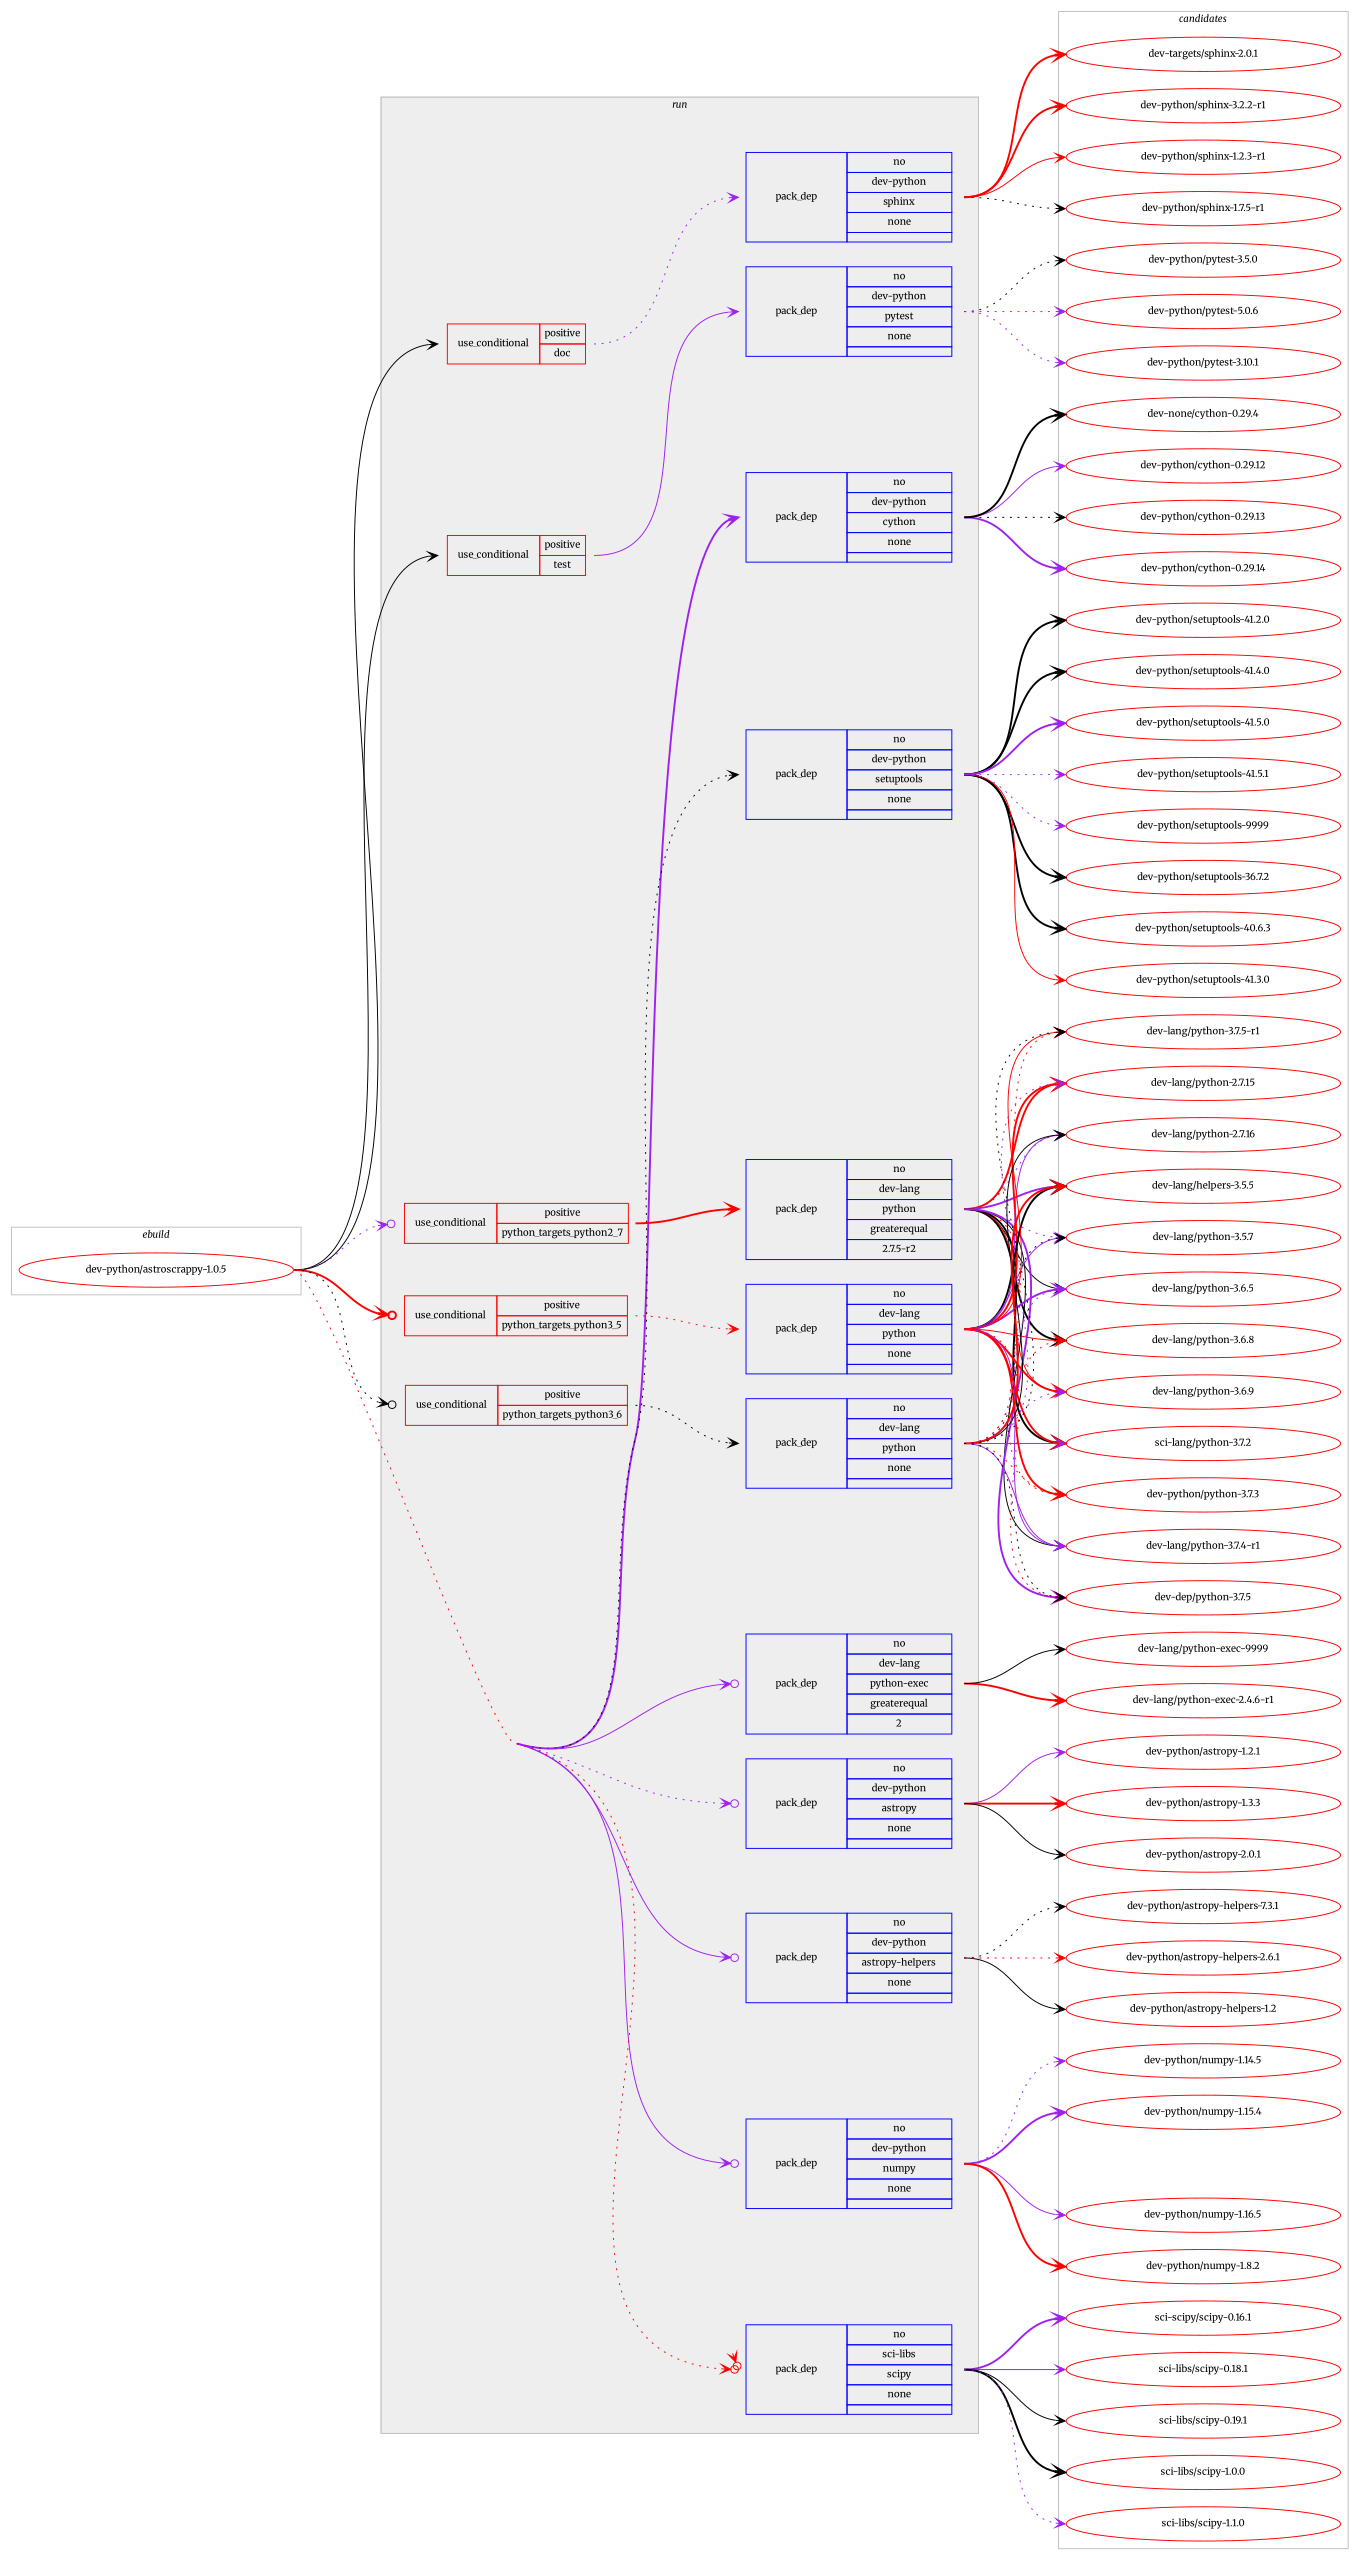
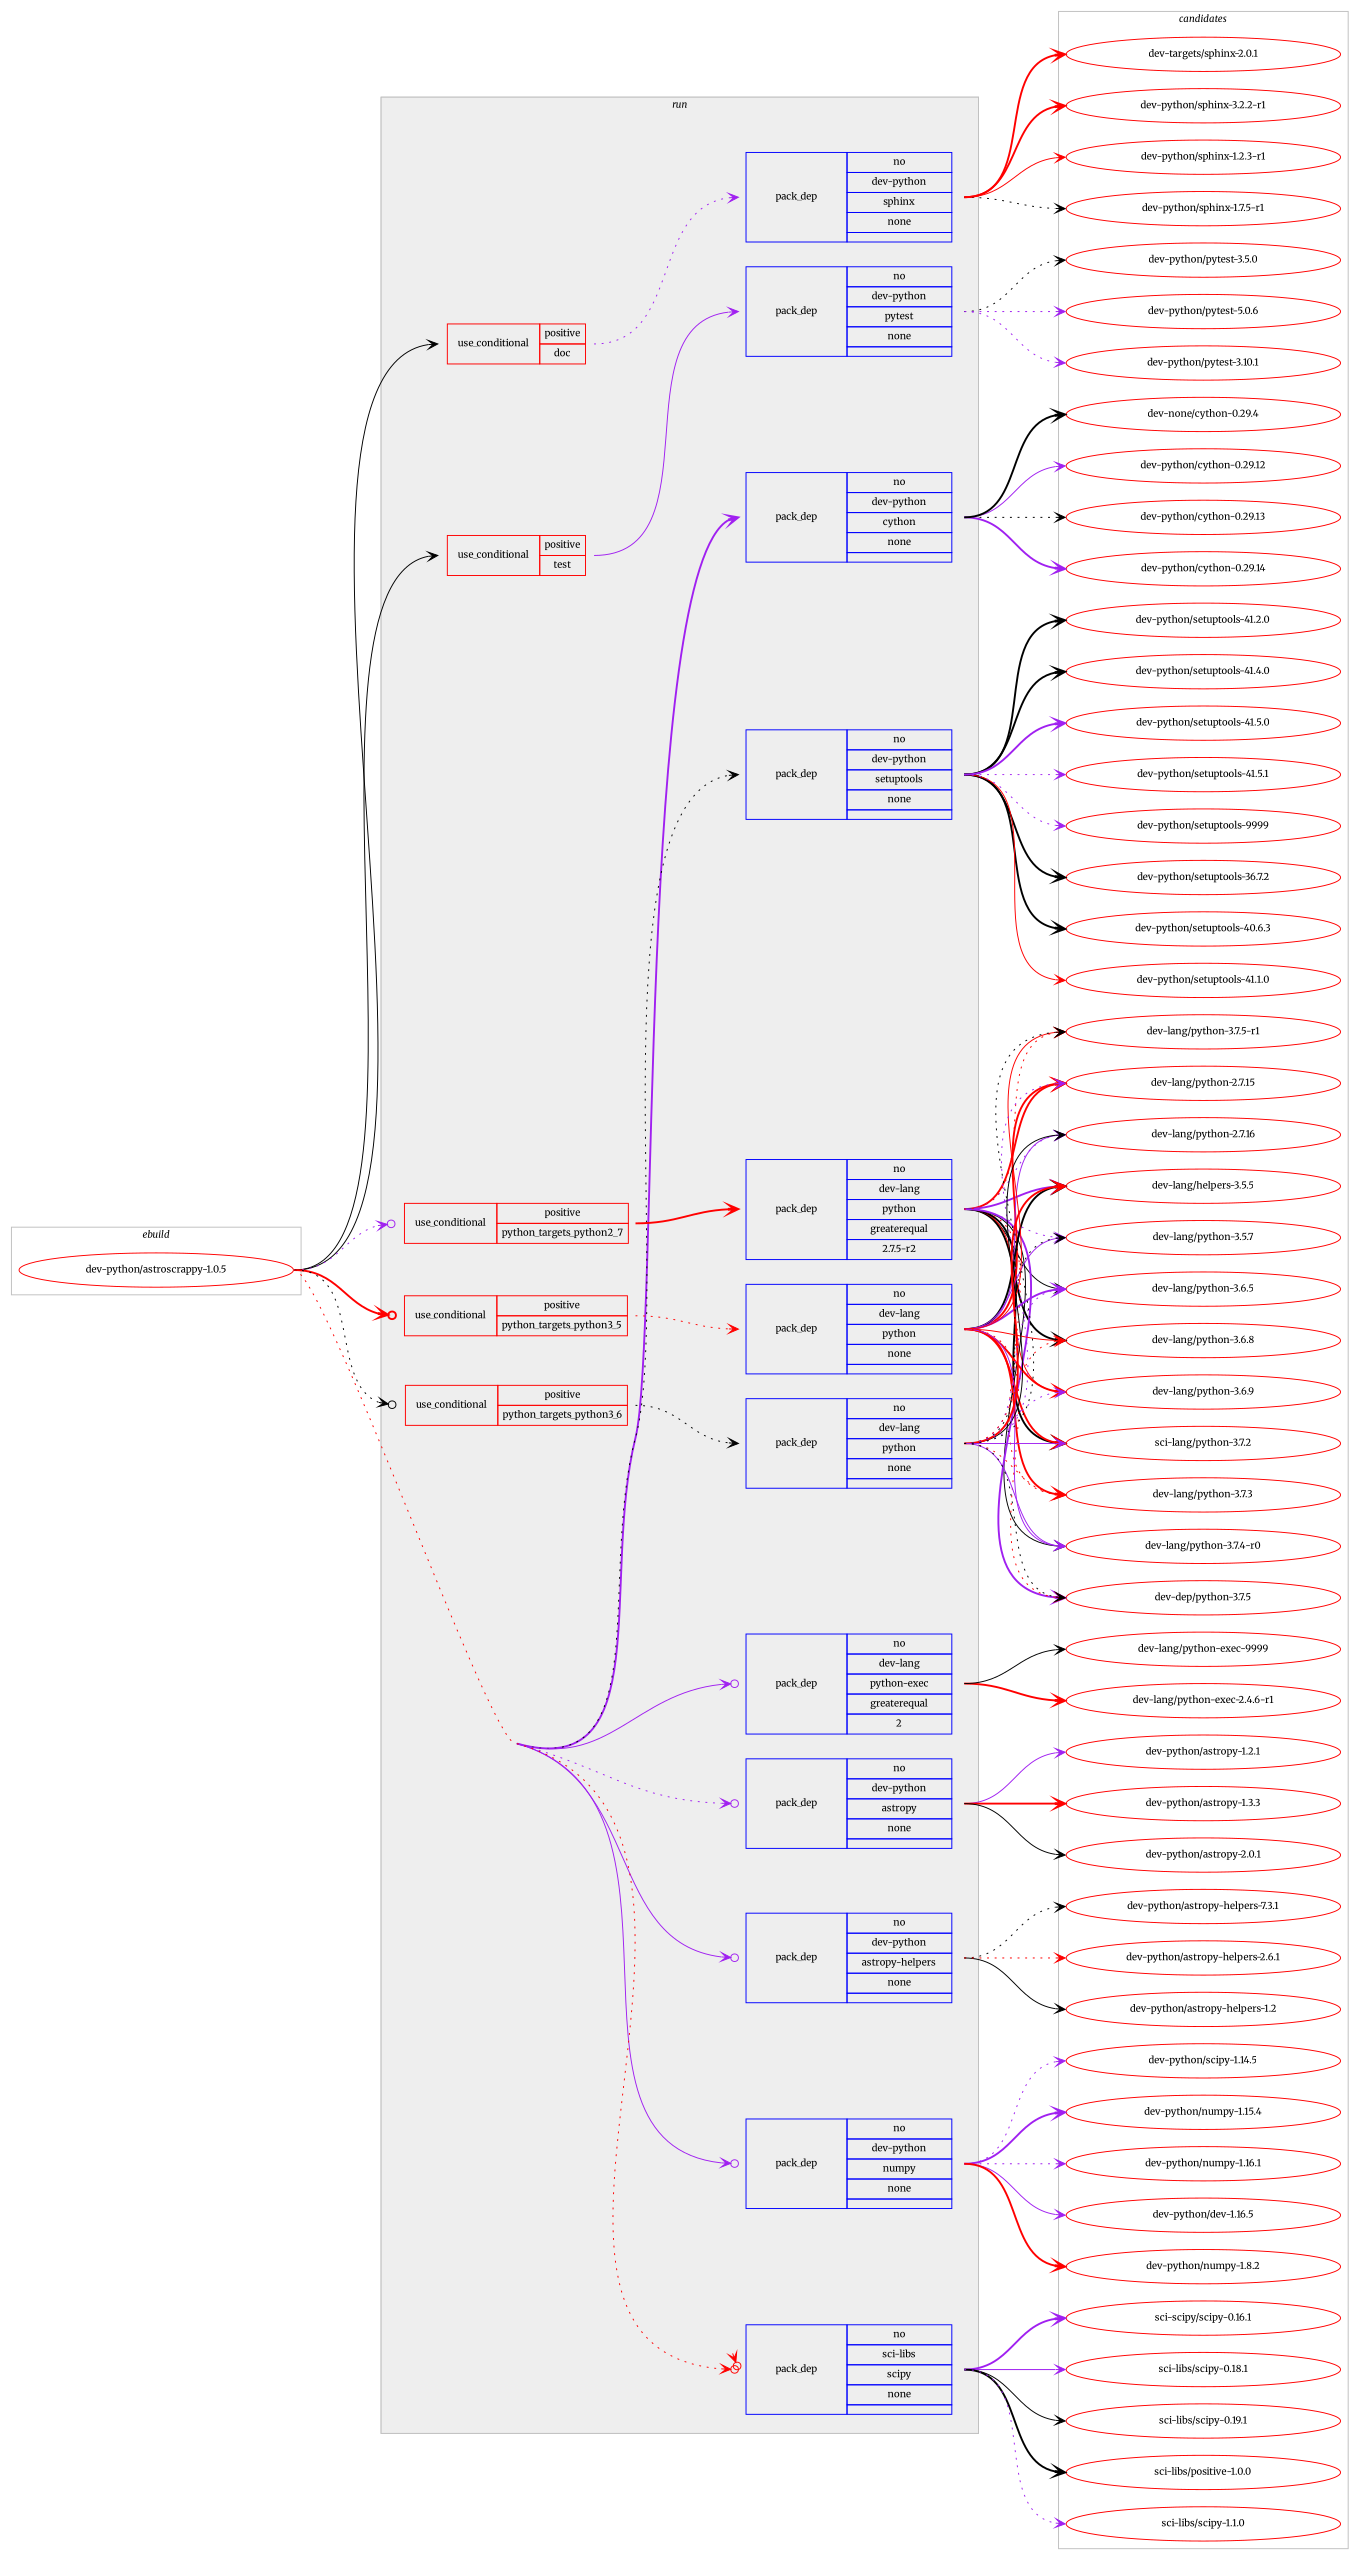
node "dev-python/setuptools-41.3.0": label "dev-python/setuptools-41.3.0" -> "dev-python/setuptools-41.1.0"
node "dev-python/python-3.7.3": label "dev-python/python-3.7.3" -> "dev-lang/python-3.7.3"
node "dev-lang/python-3.7.4-r1": label "dev-lang/python-3.7.4-r1" -> "dev-lang/python-3.7.4-r0"
node "dev-python/numpy-1.14.5": label "dev-python/numpy-1.14.5" -> "dev-python/scipy-1.14.5"
node "dev-python/numpy-1.16.1": added
node "dev-python/numpy-1.16.5": label "dev-python/numpy-1.16.5" -> "dev-python/dev-1.16.5"
node "sci-libs/scipy-1.0.0": label "sci-libs/scipy-1.0.0" -> "sci-libs/positive-1.0.0"
